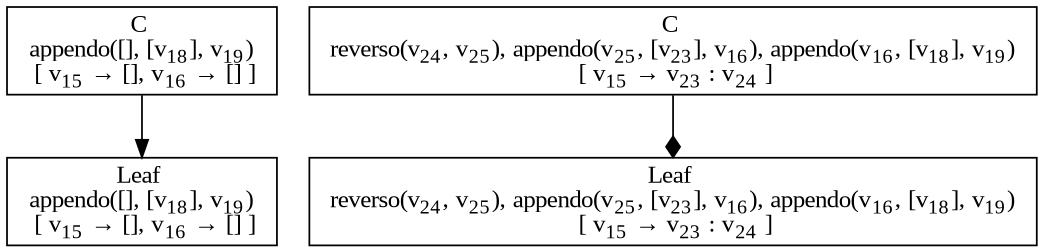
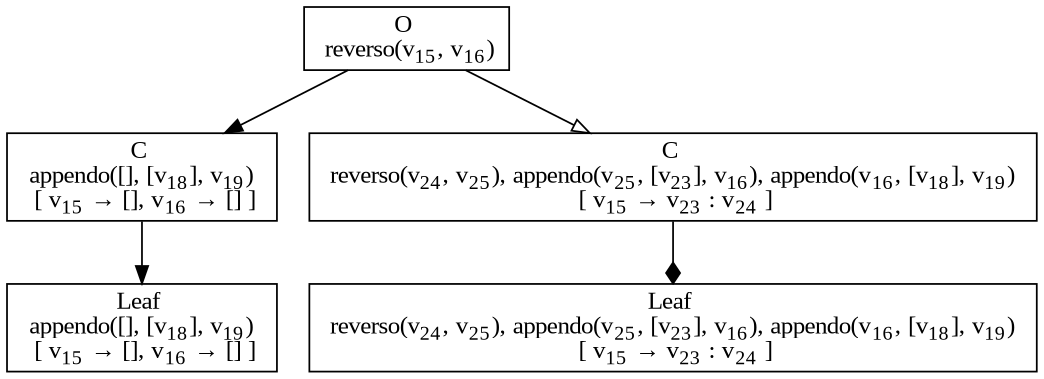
node "O": added
